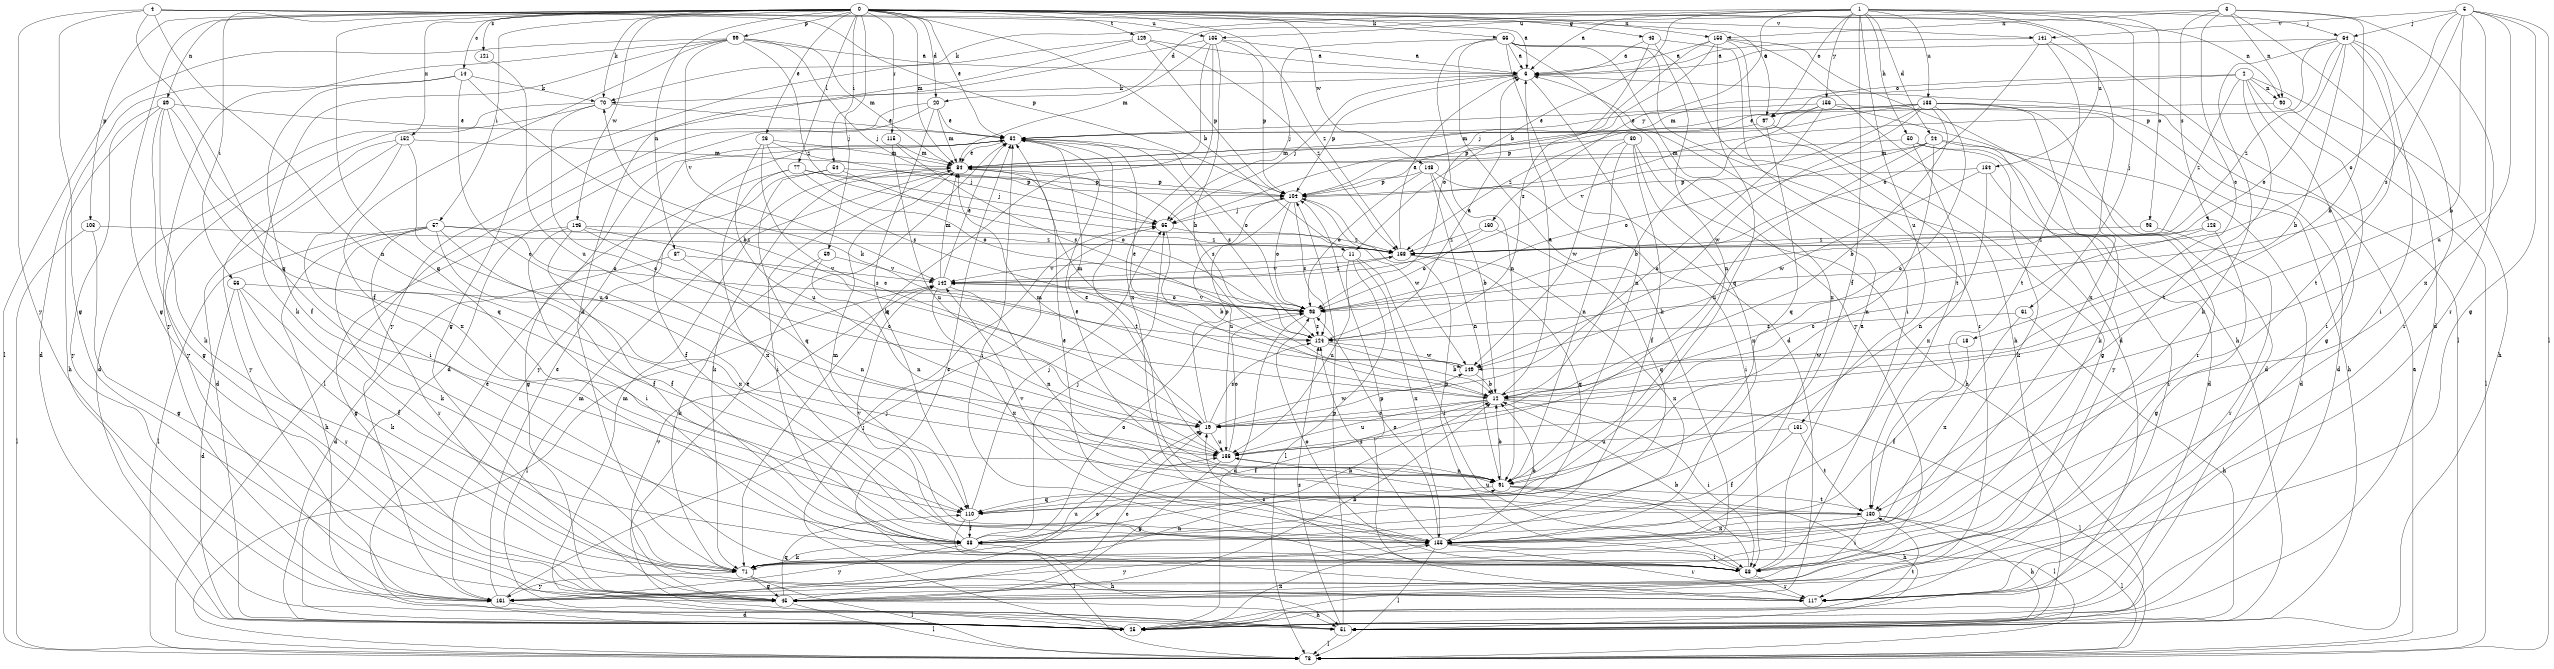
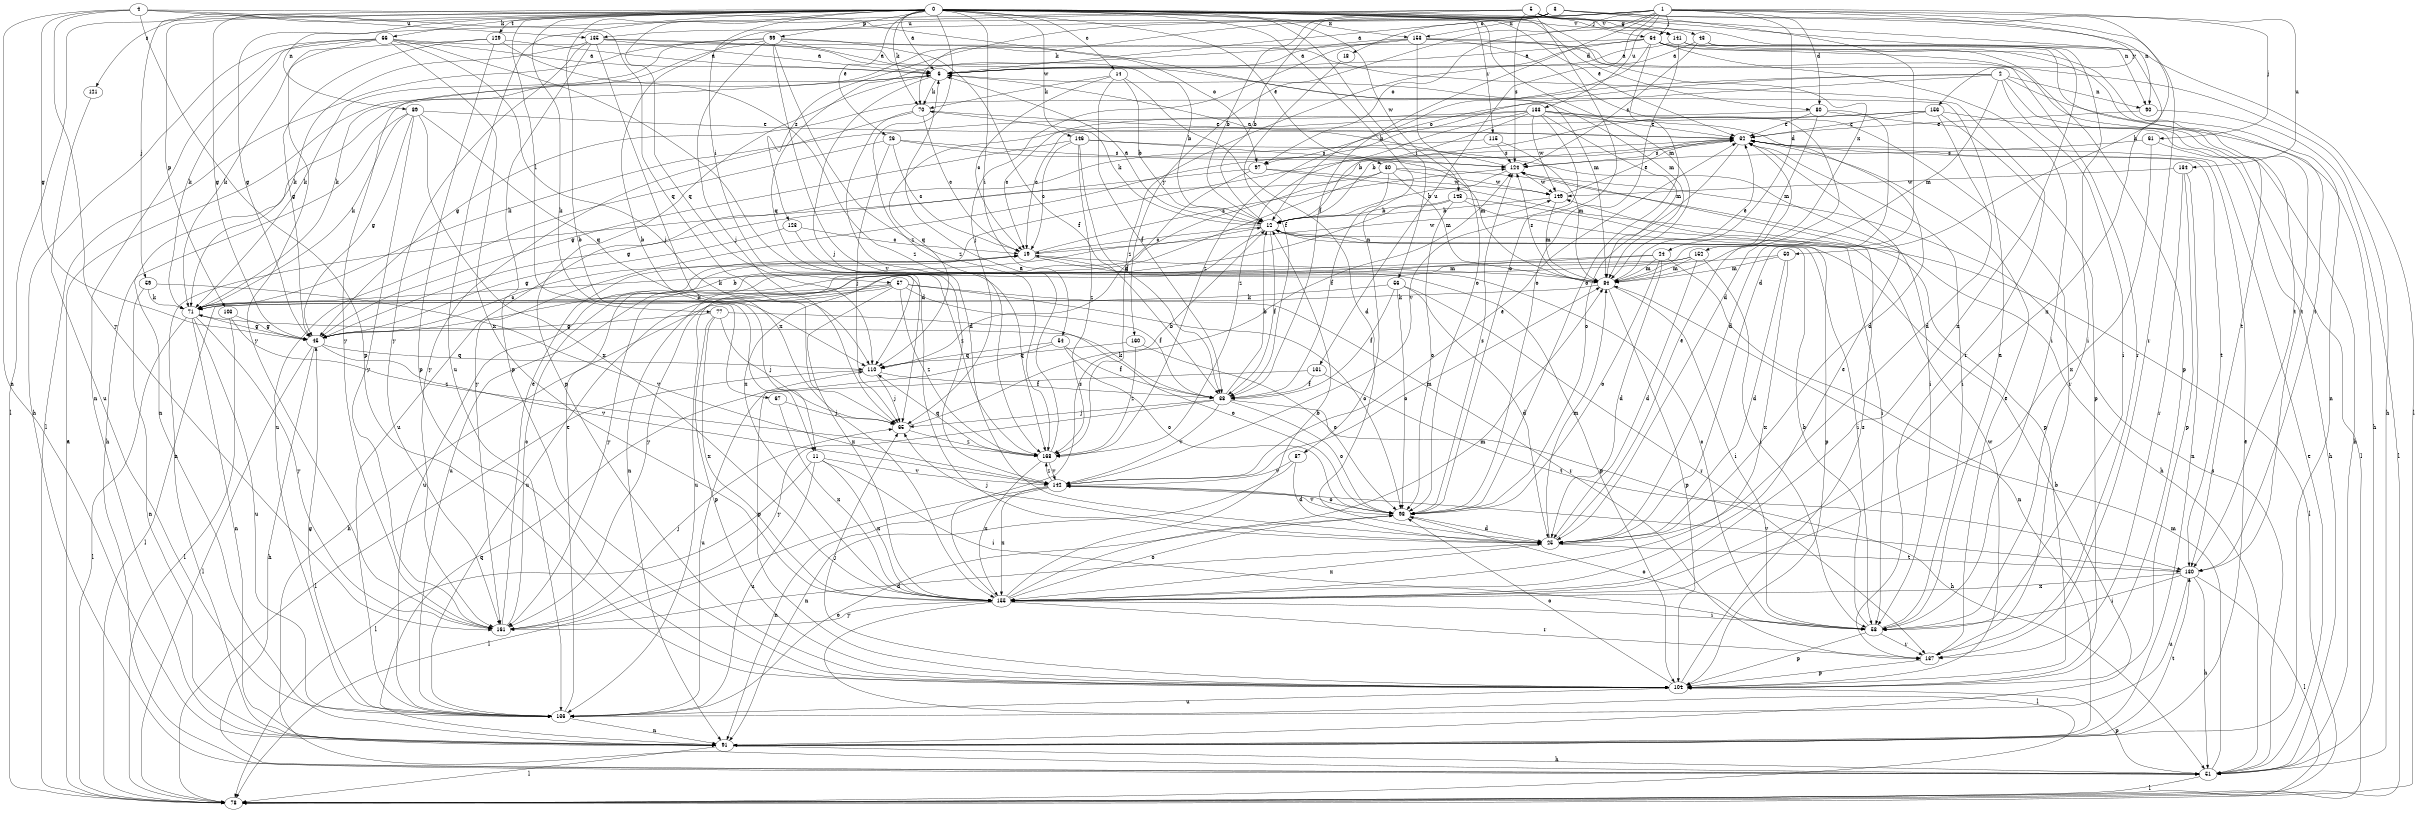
edge "0" -> "30": added, label "e"
node "20": label "20" -> "80"
edge "32" -> "84": reversed
node "93": removed
edge "18" -> "149": now "97" -> "149"
node "67": added
node "117": label "117" -> "137"
